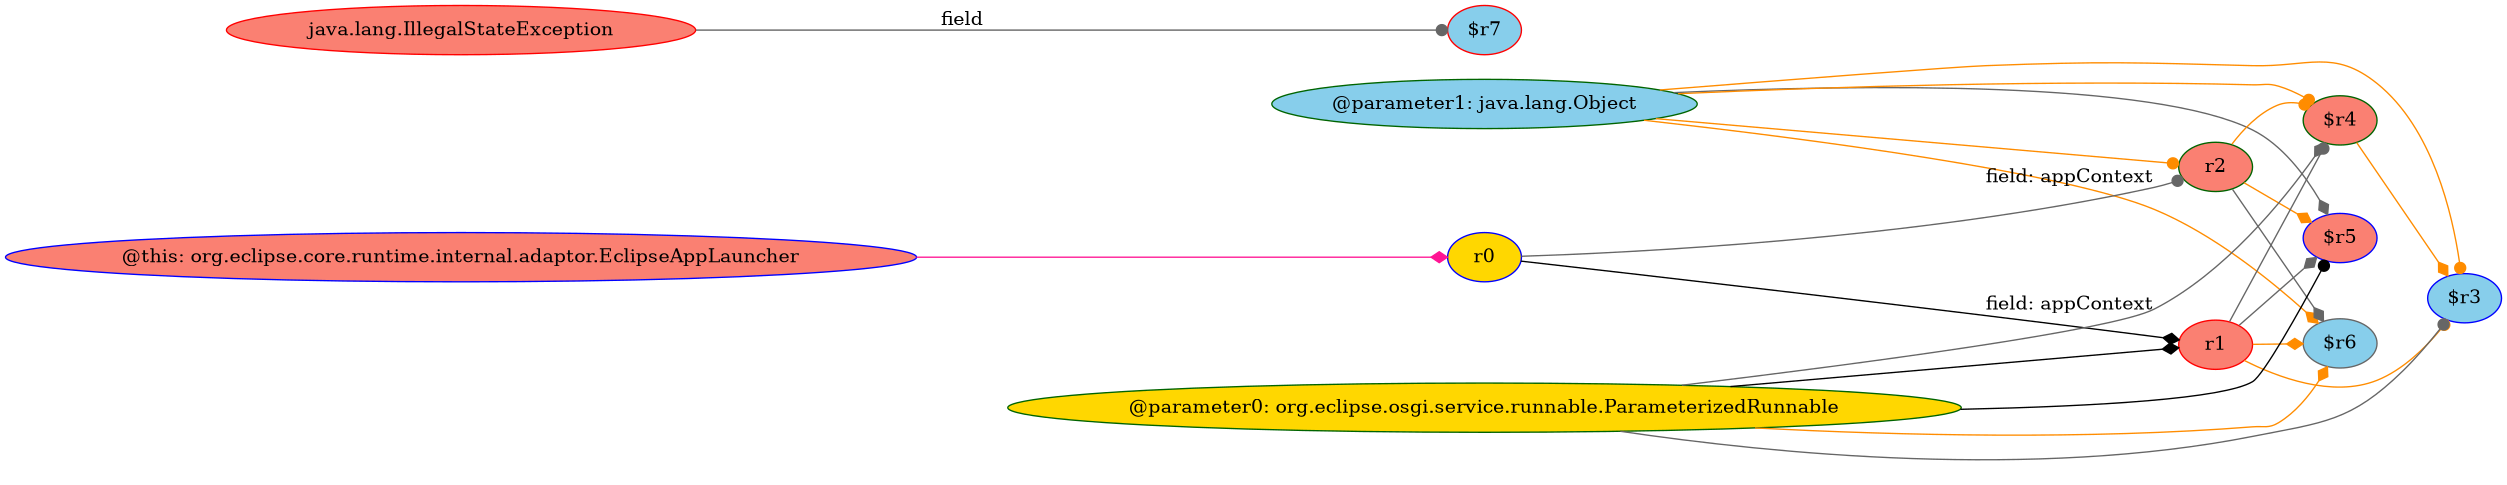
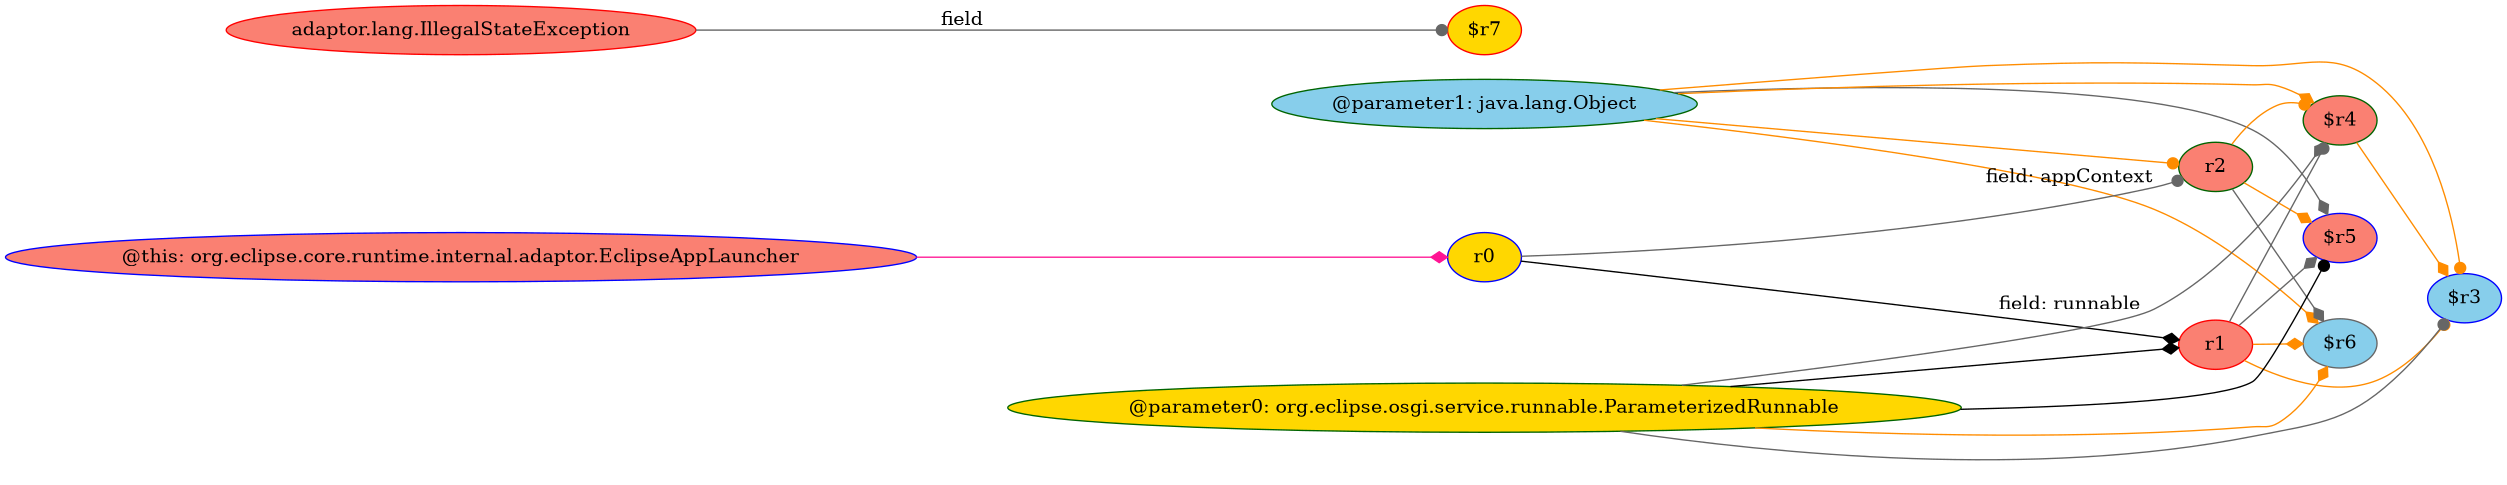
node "java.lang.IllegalStateException": label "java.lang.IllegalStateException" -> "adaptor.lang.IllegalStateException"
node "$r7": fillcolor skyblue -> gold
edge "@parameter1: java.lang.Object" -> "$r4": arrowhead dot -> diamond
edge "r0" -> "r1": label "field: appContext" -> "field: runnable"
